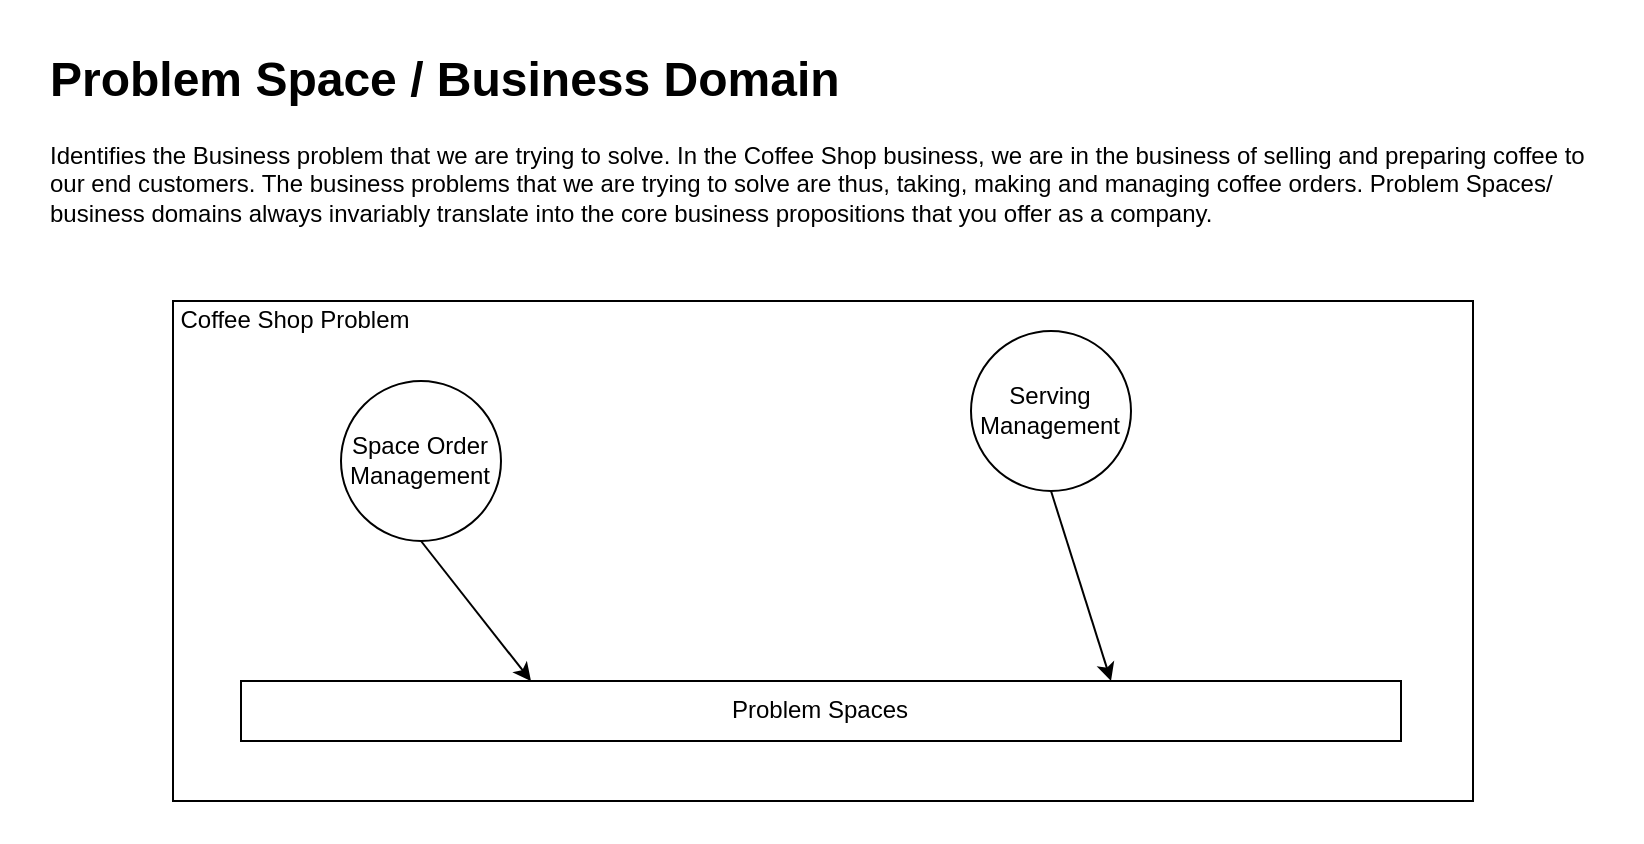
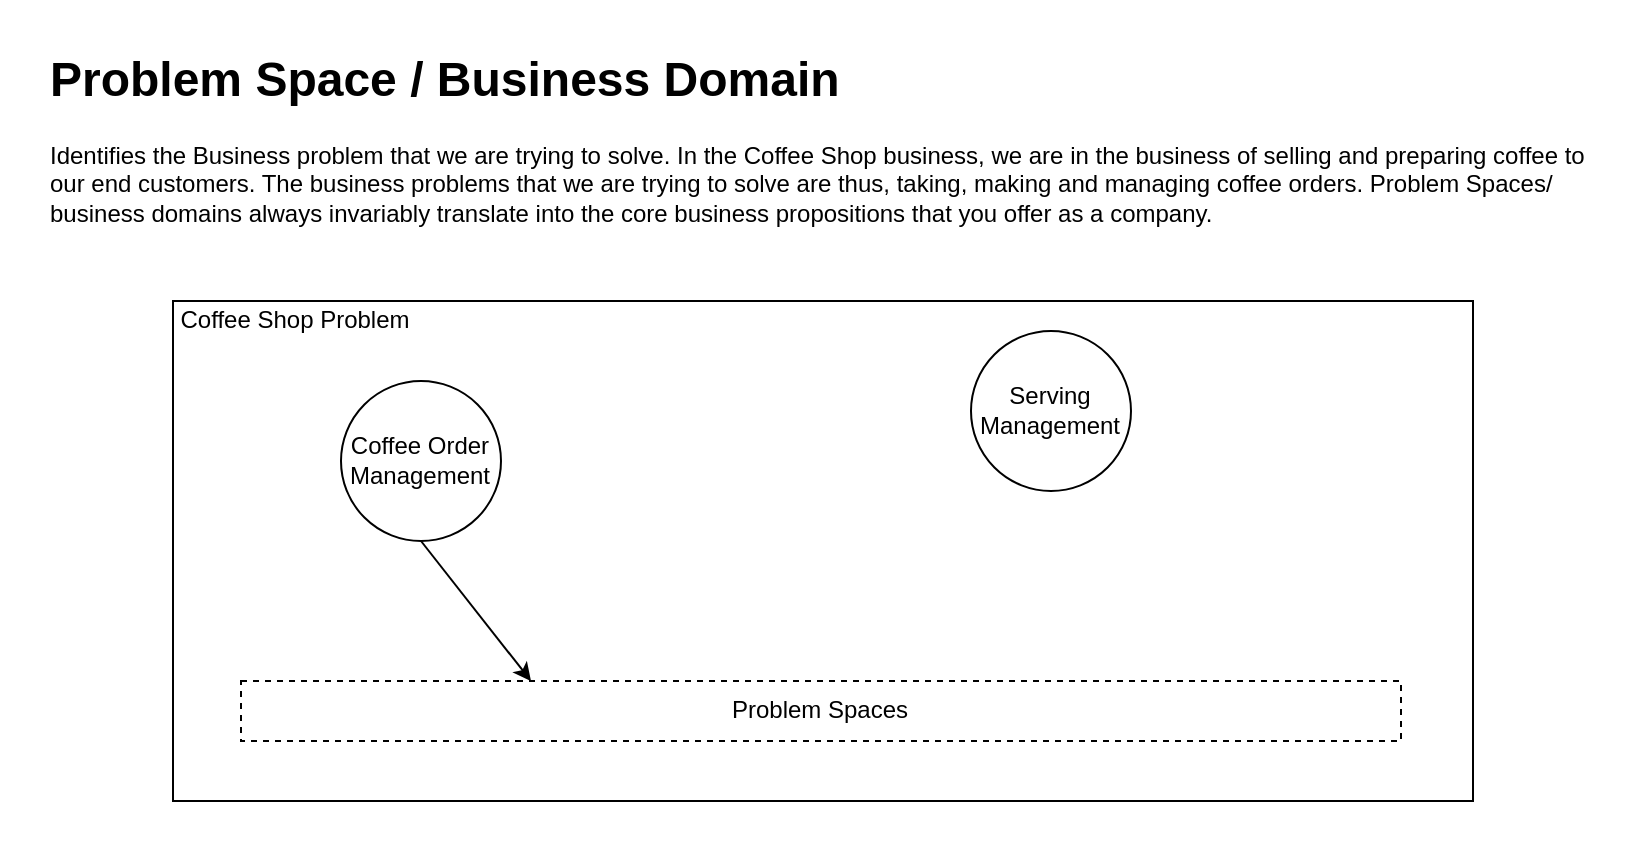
node "Space Order Management": label "Space Order Management" -> "Coffee Order Management"
edge "Serving Management" -> "Problem Spaces": removed
node "Problem Spaces": style solid -> dashed
